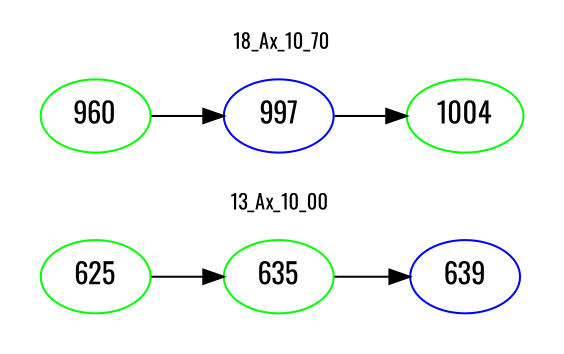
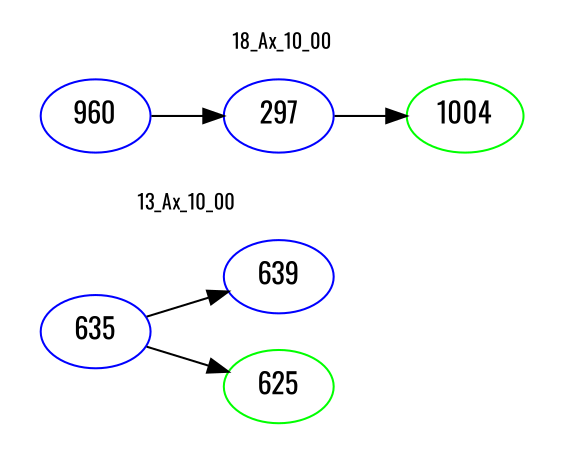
cluster "18_Ax_10_70": label "18_Ax_10_70" -> "18_Ax_10_00"
node "960": color green -> blue
node "997": label "997" -> "297"
edge "625" -> "635": reversed
node "635": color green -> blue
